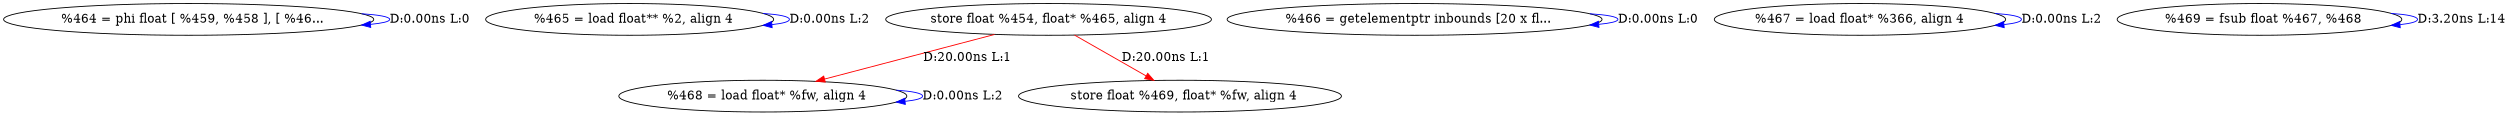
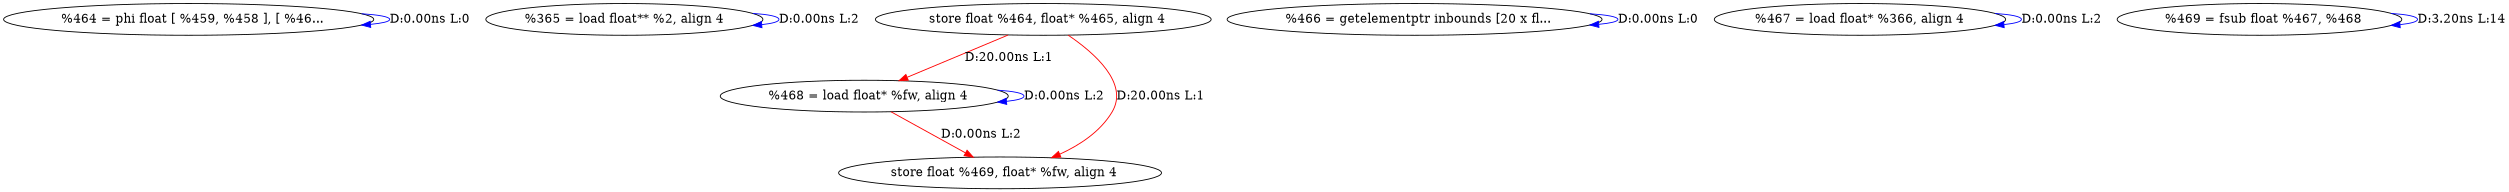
node "%465 = load float** %2, align 4": label "%465 = load float** %2, align 4" -> "%365 = load float** %2, align 4"
node "store float %454, float* %465, align 4": label "store float %454, float* %465, align 4" -> "store float %464, float* %465, align 4"
edge "%468 = load float* %fw, align 4" -> "store float %469, float* %fw, align 4": added, label "D:0.00ns L:2"
